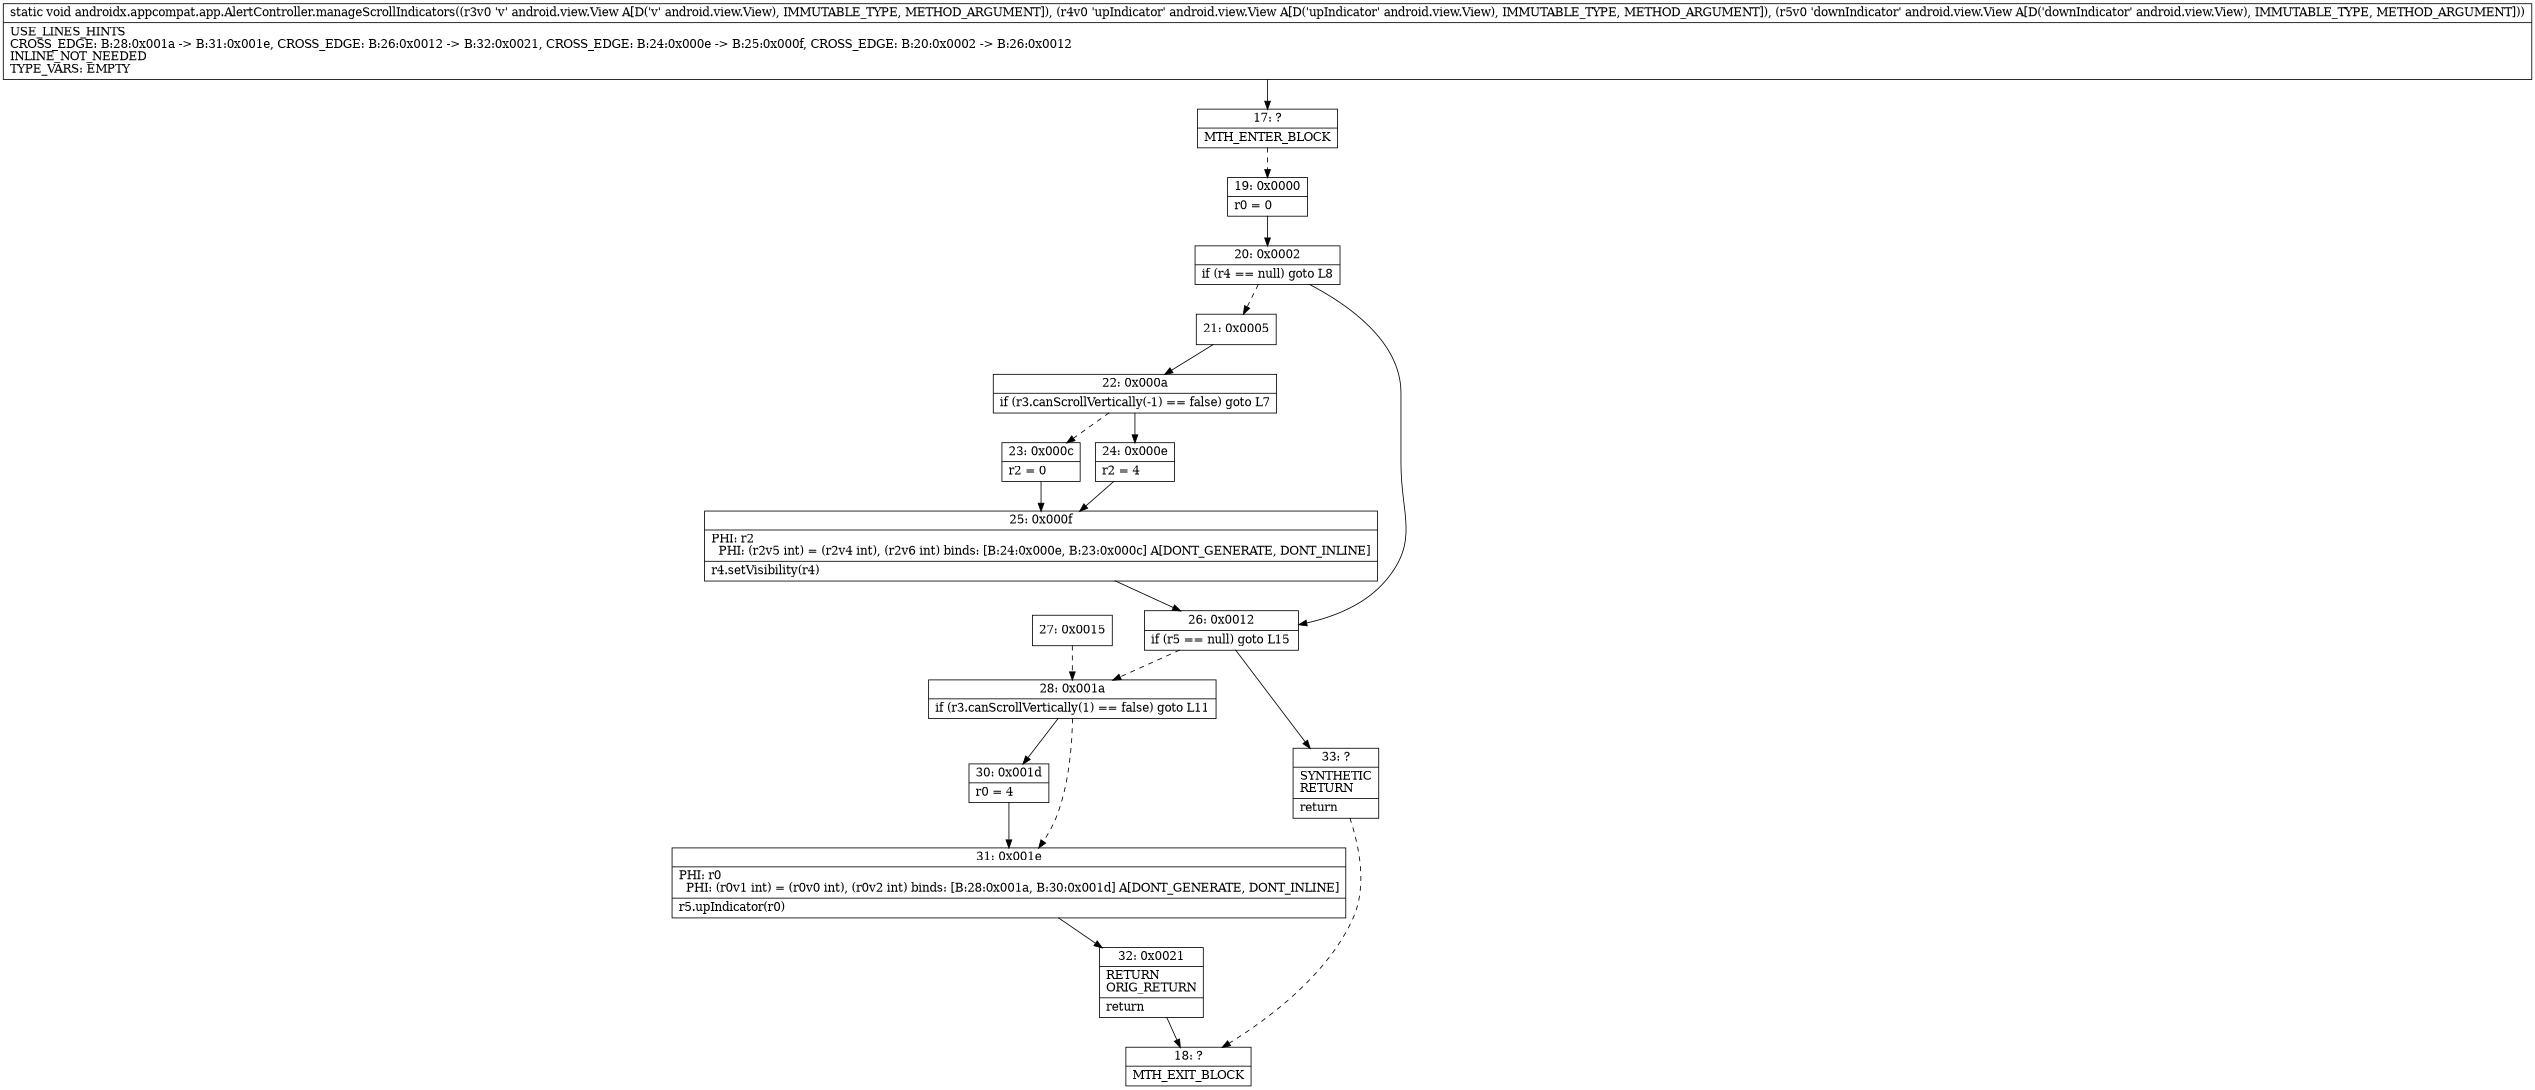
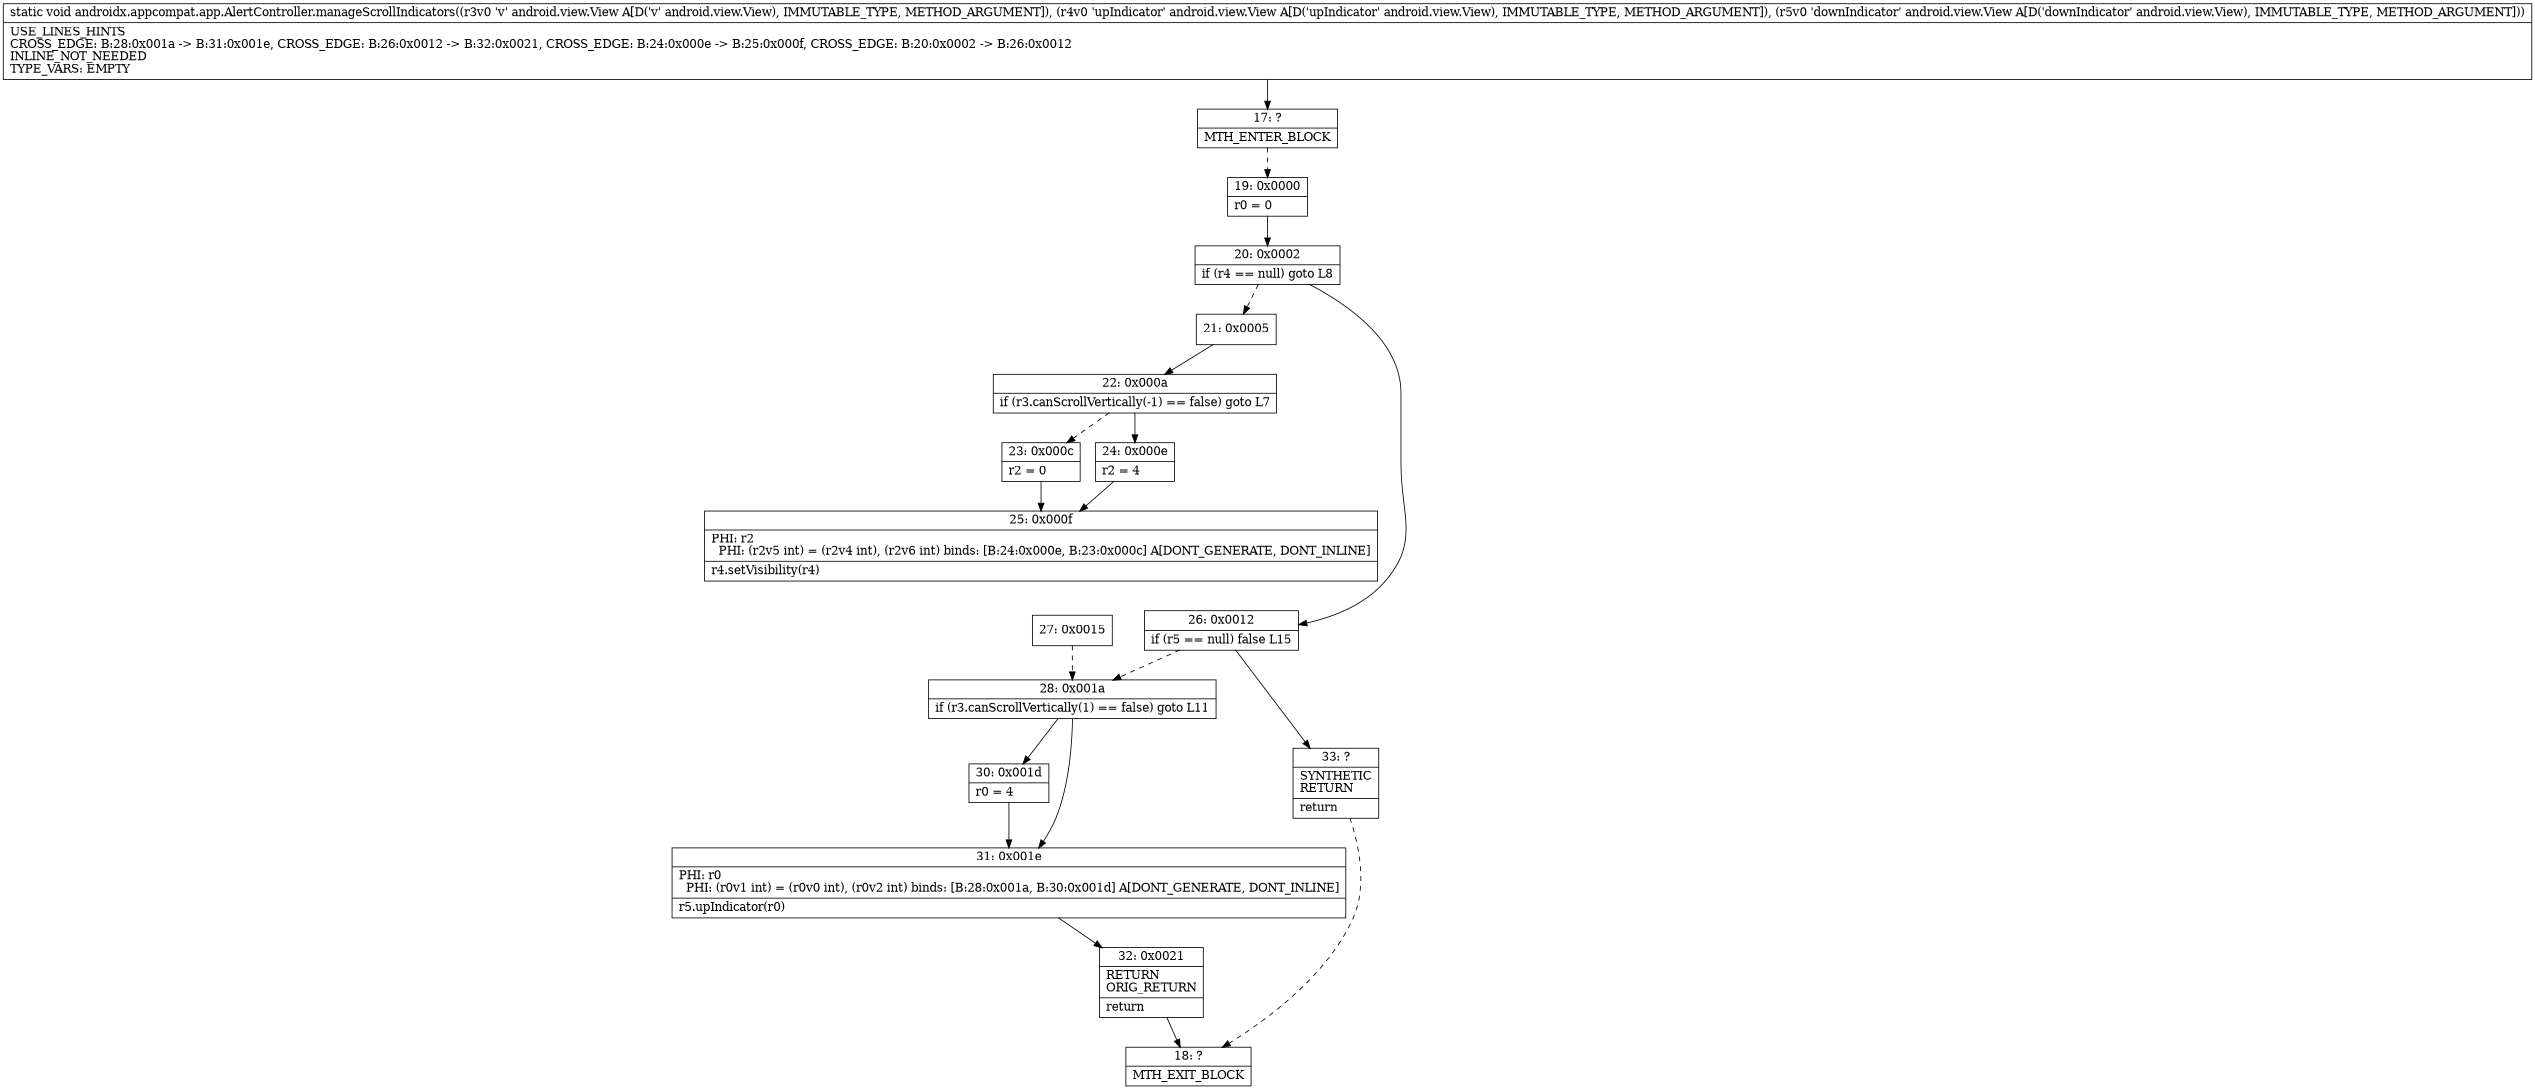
edge "25: 0x000f" -> "26: 0x0012": removed
node "26: 0x0012": text "if (r5 == null) goto L15" -> "if (r5 == null) false L15"
edge "28: 0x001a" -> "31: 0x001e": style dashed -> solid
